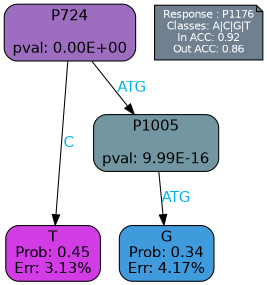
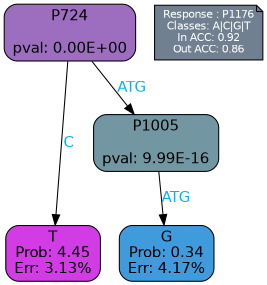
node "T Prob: 0.45 Err: 3.13%": label "T Prob: 0.45 Err: 3.13%" -> "T Prob: 4.45 Err: 3.13%"
